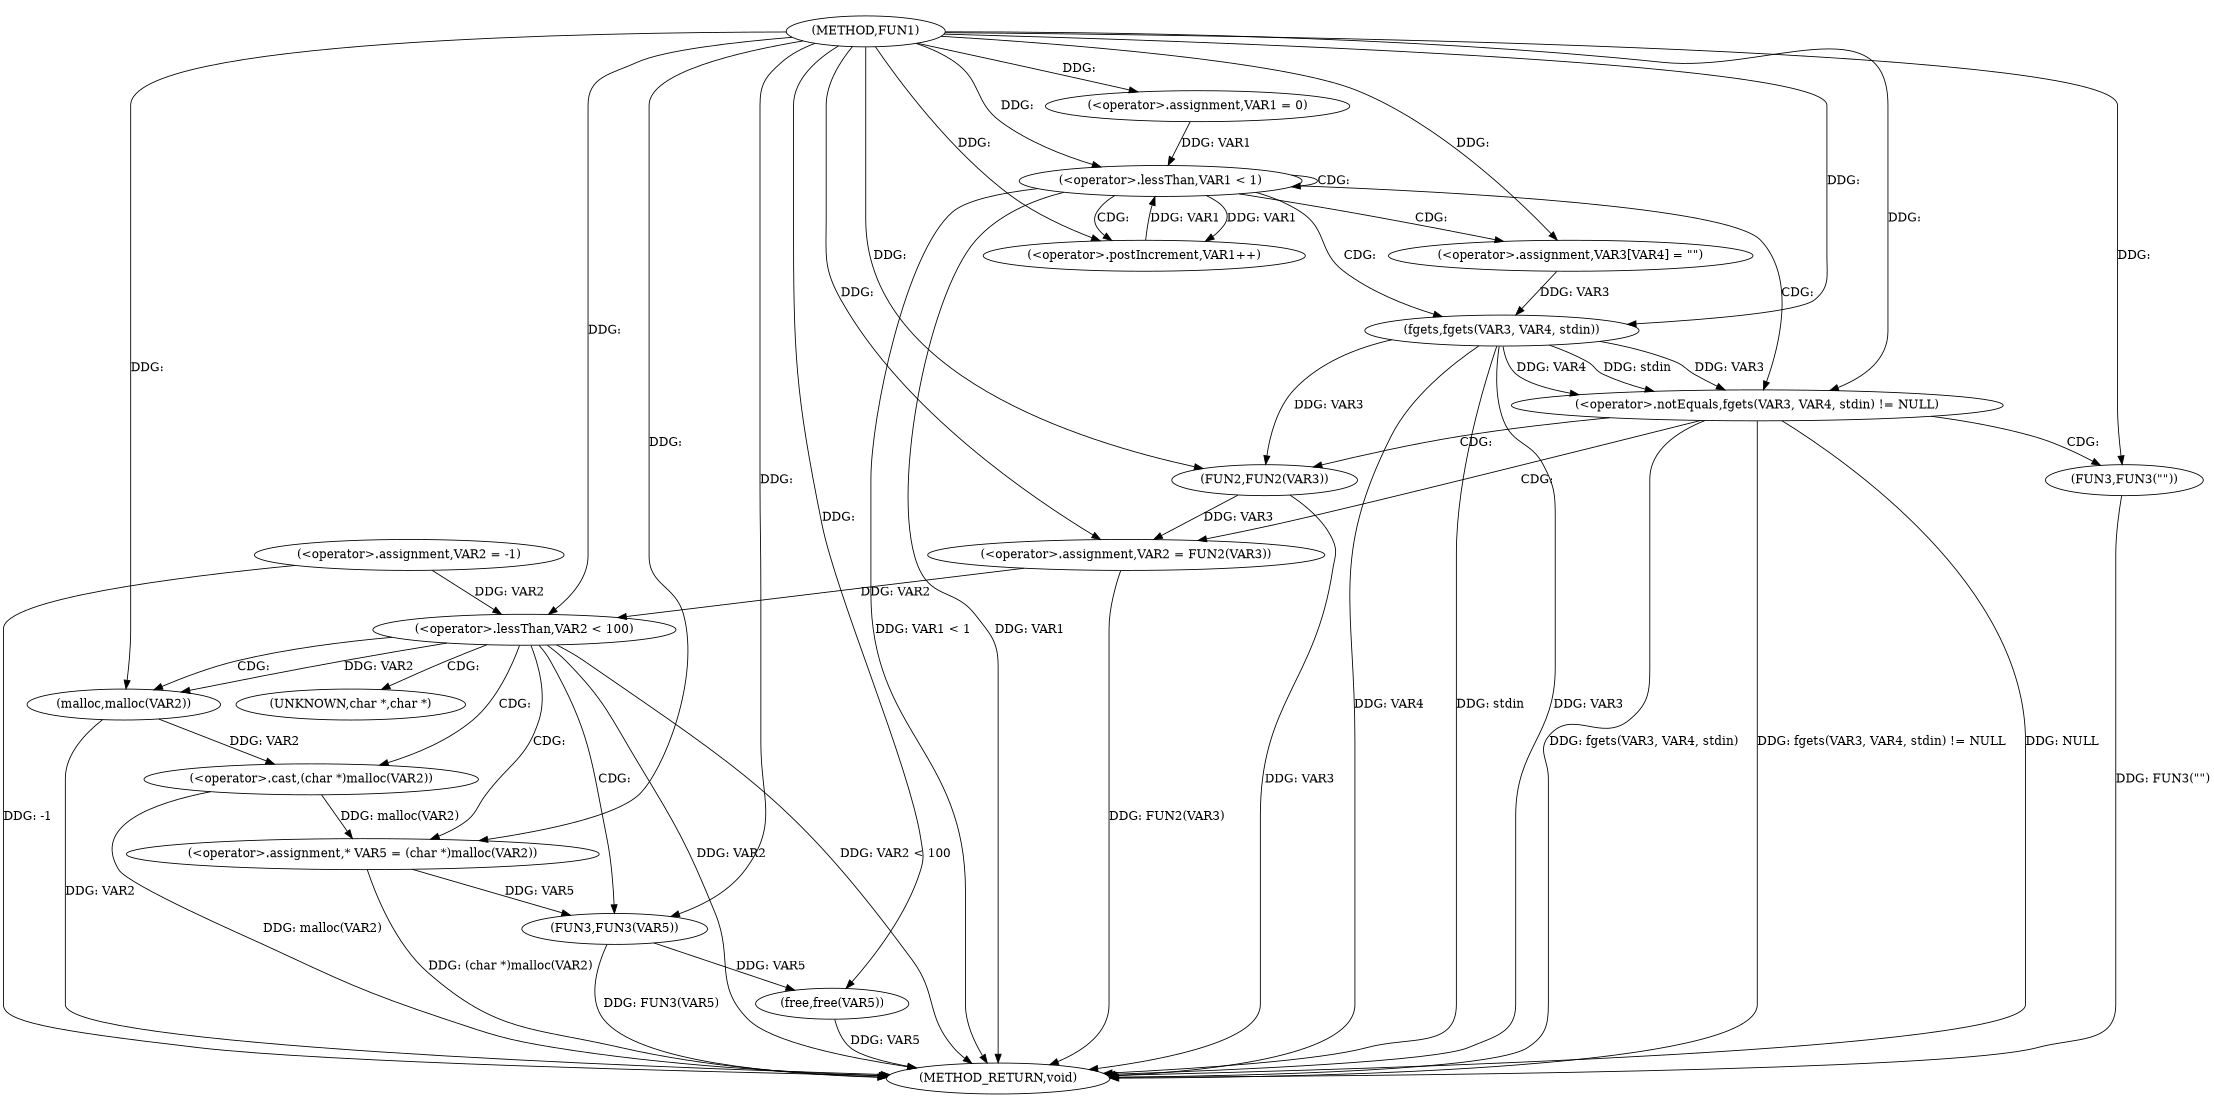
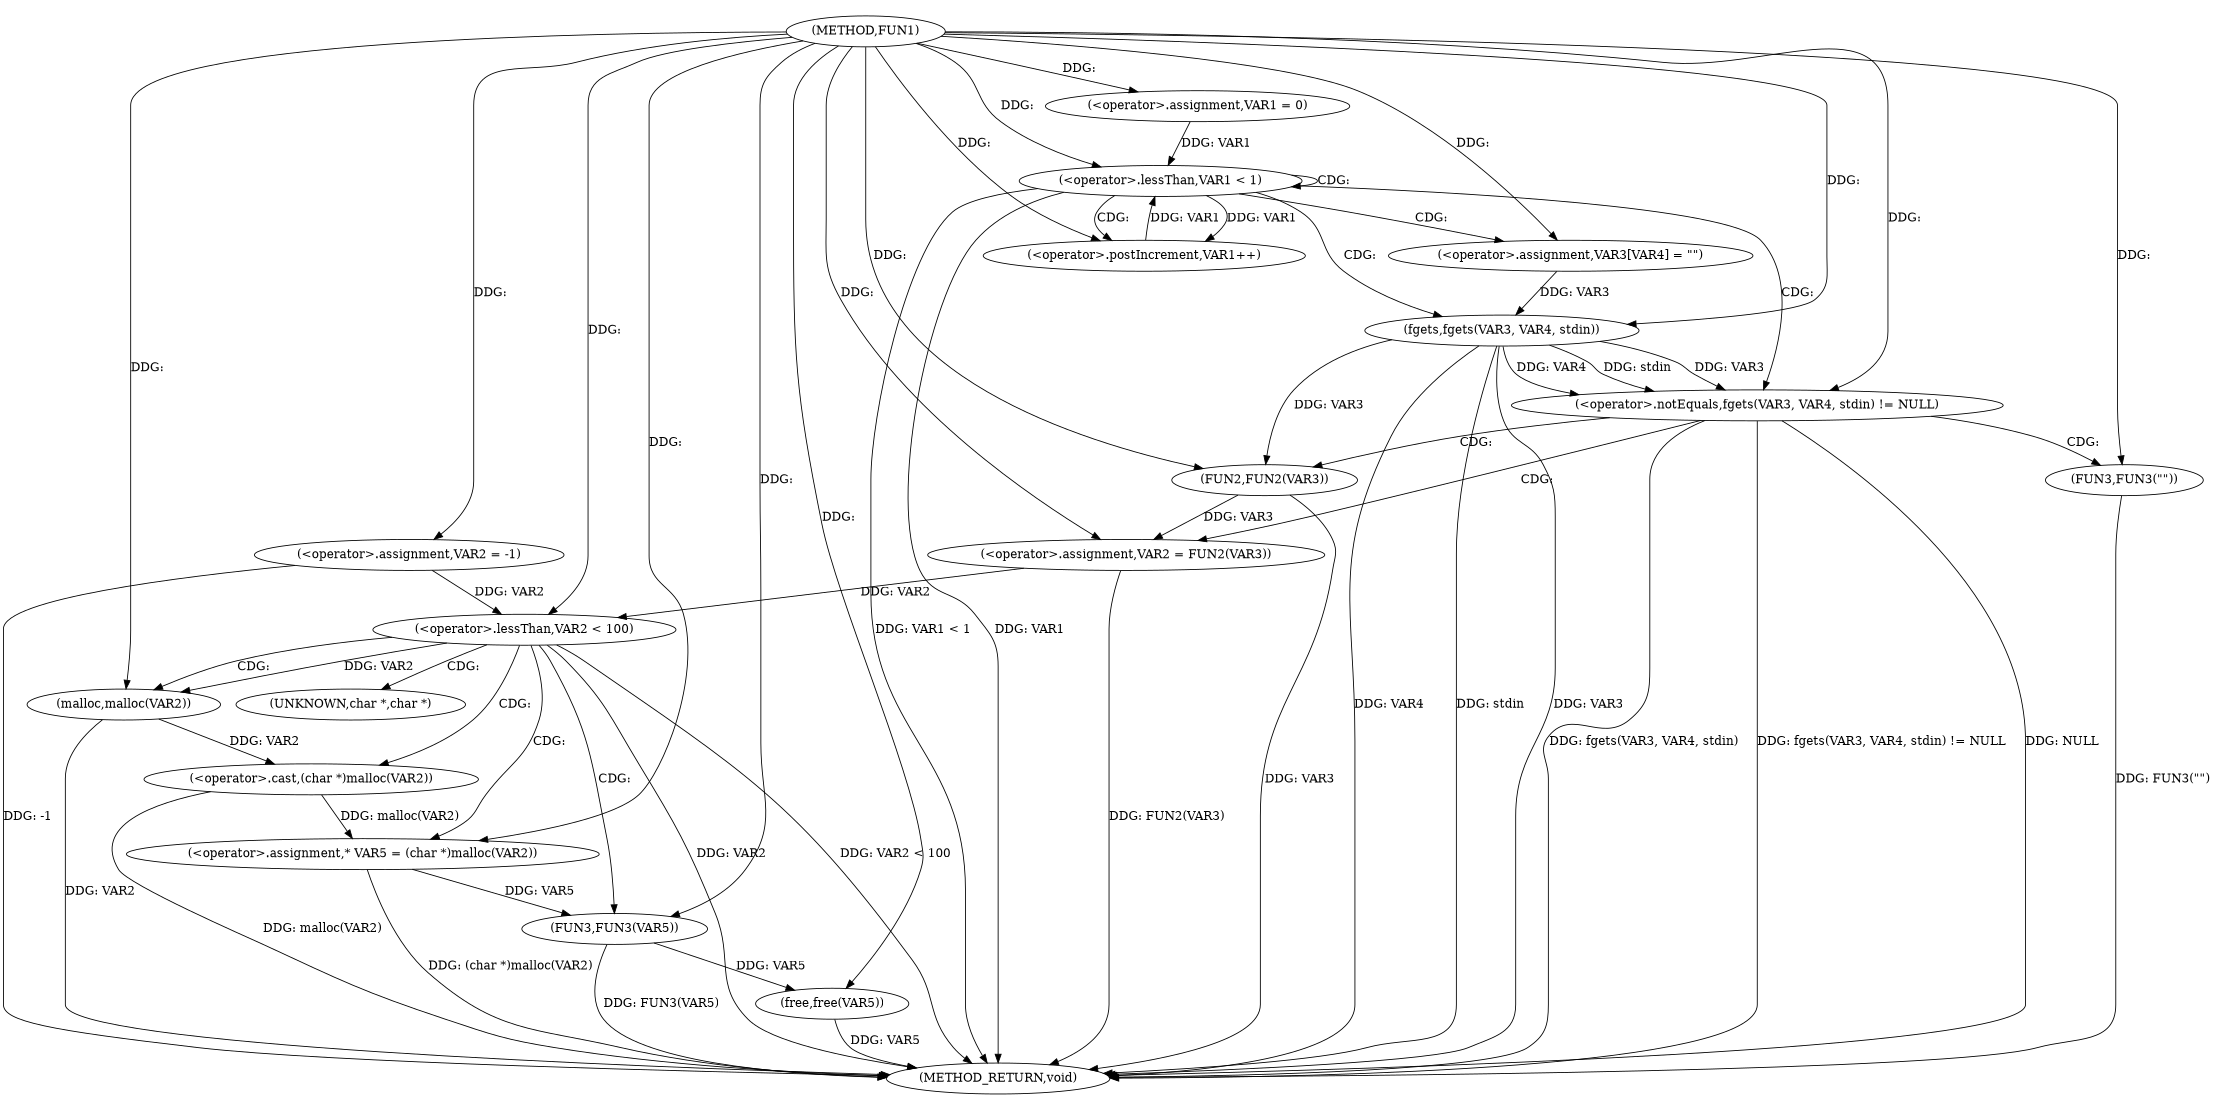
edge "(METHOD,FUN1)" -> "(<operator>.assignment,VAR2 = -1)": added, label "DDG:"
